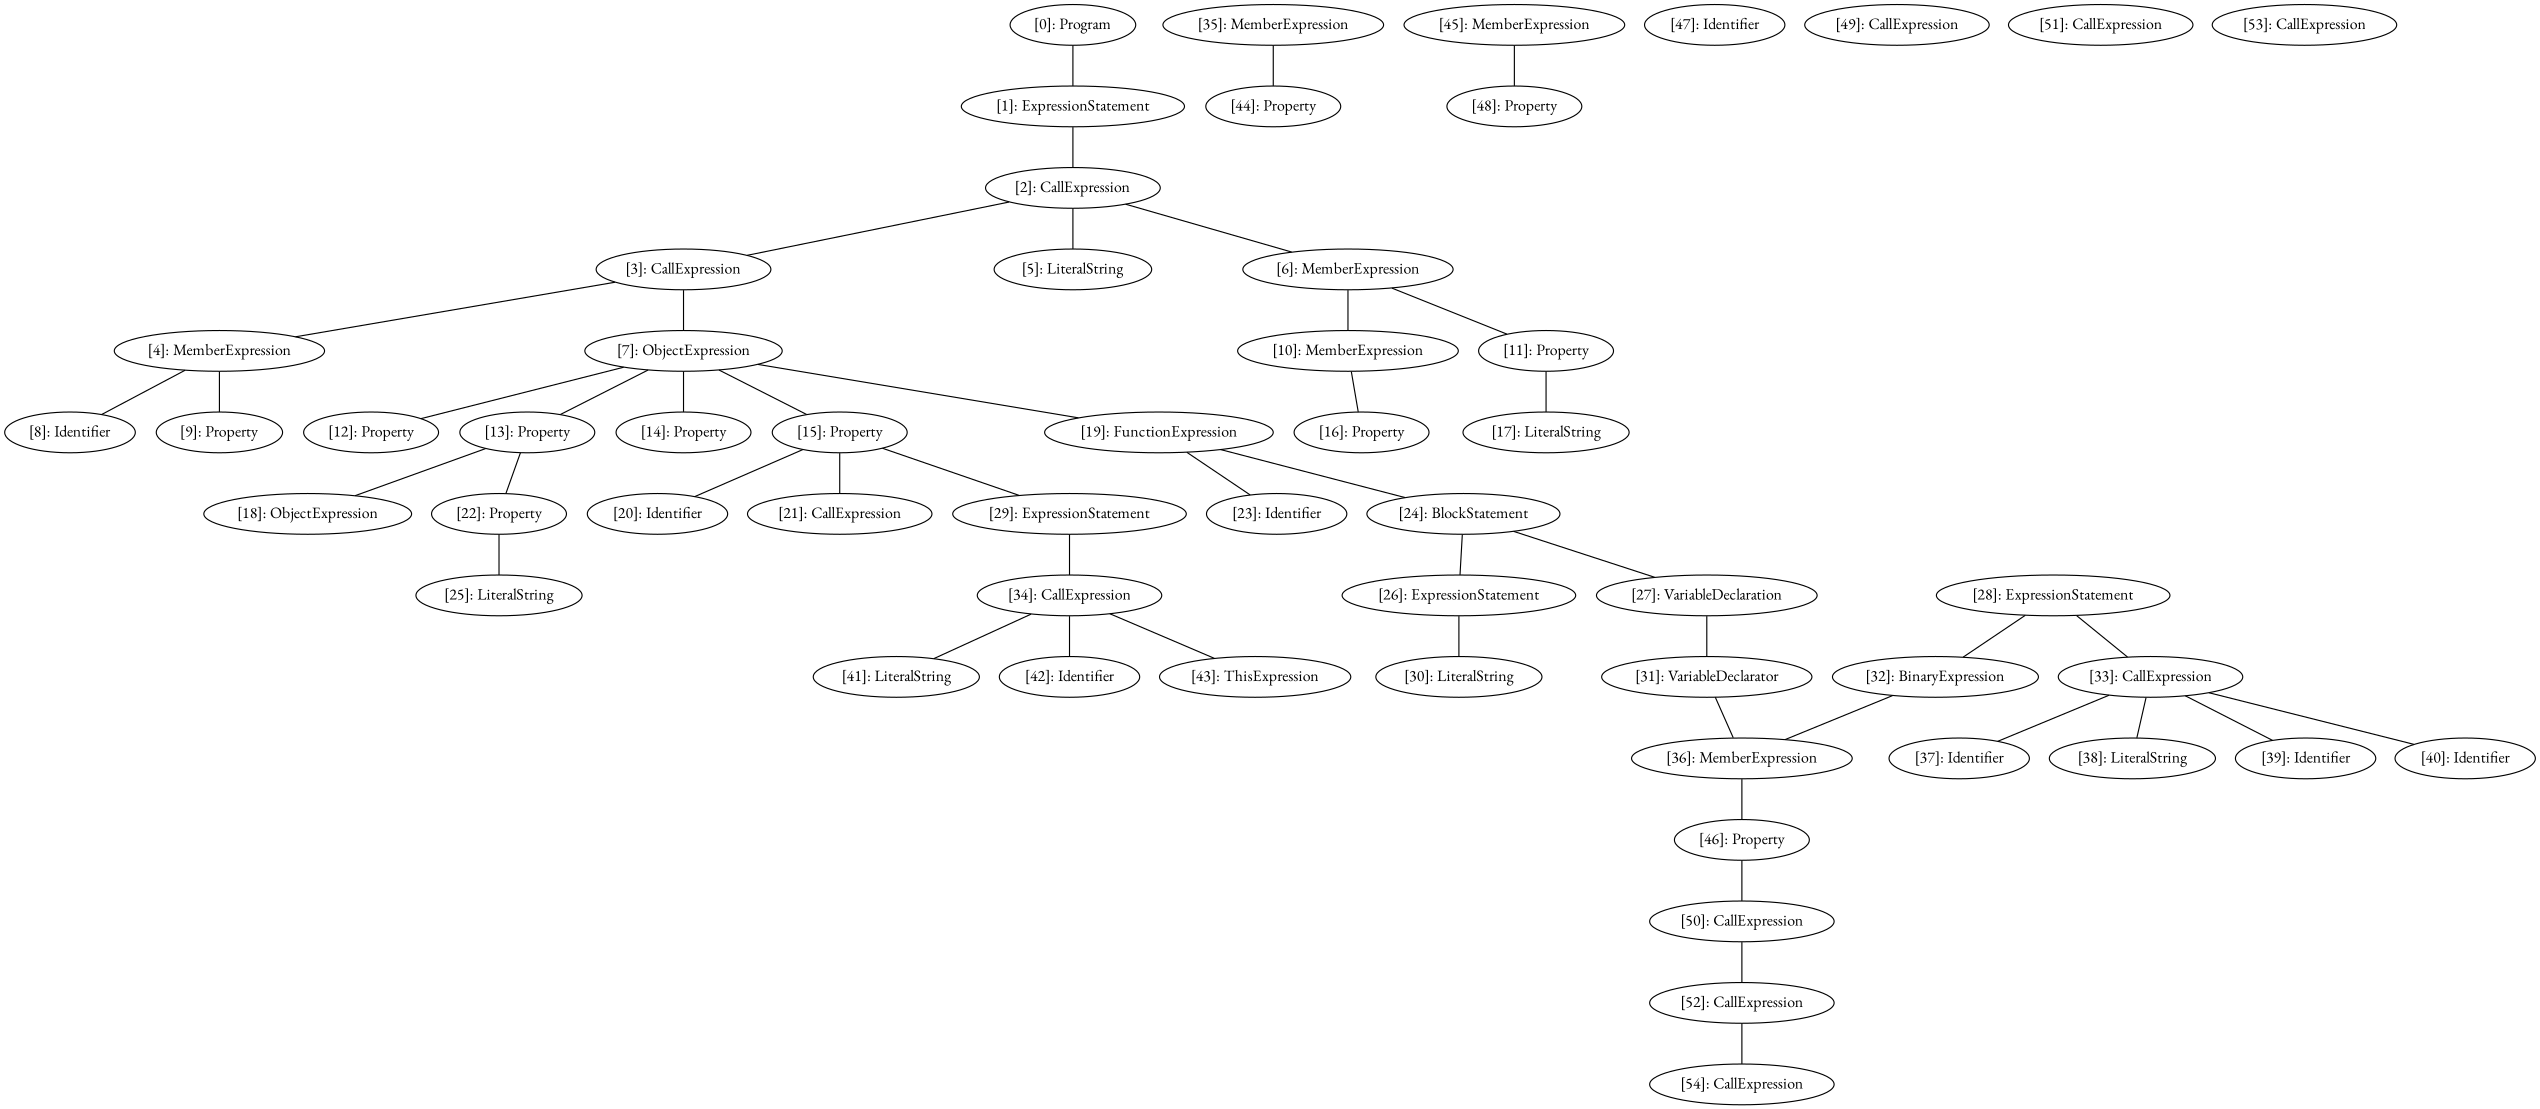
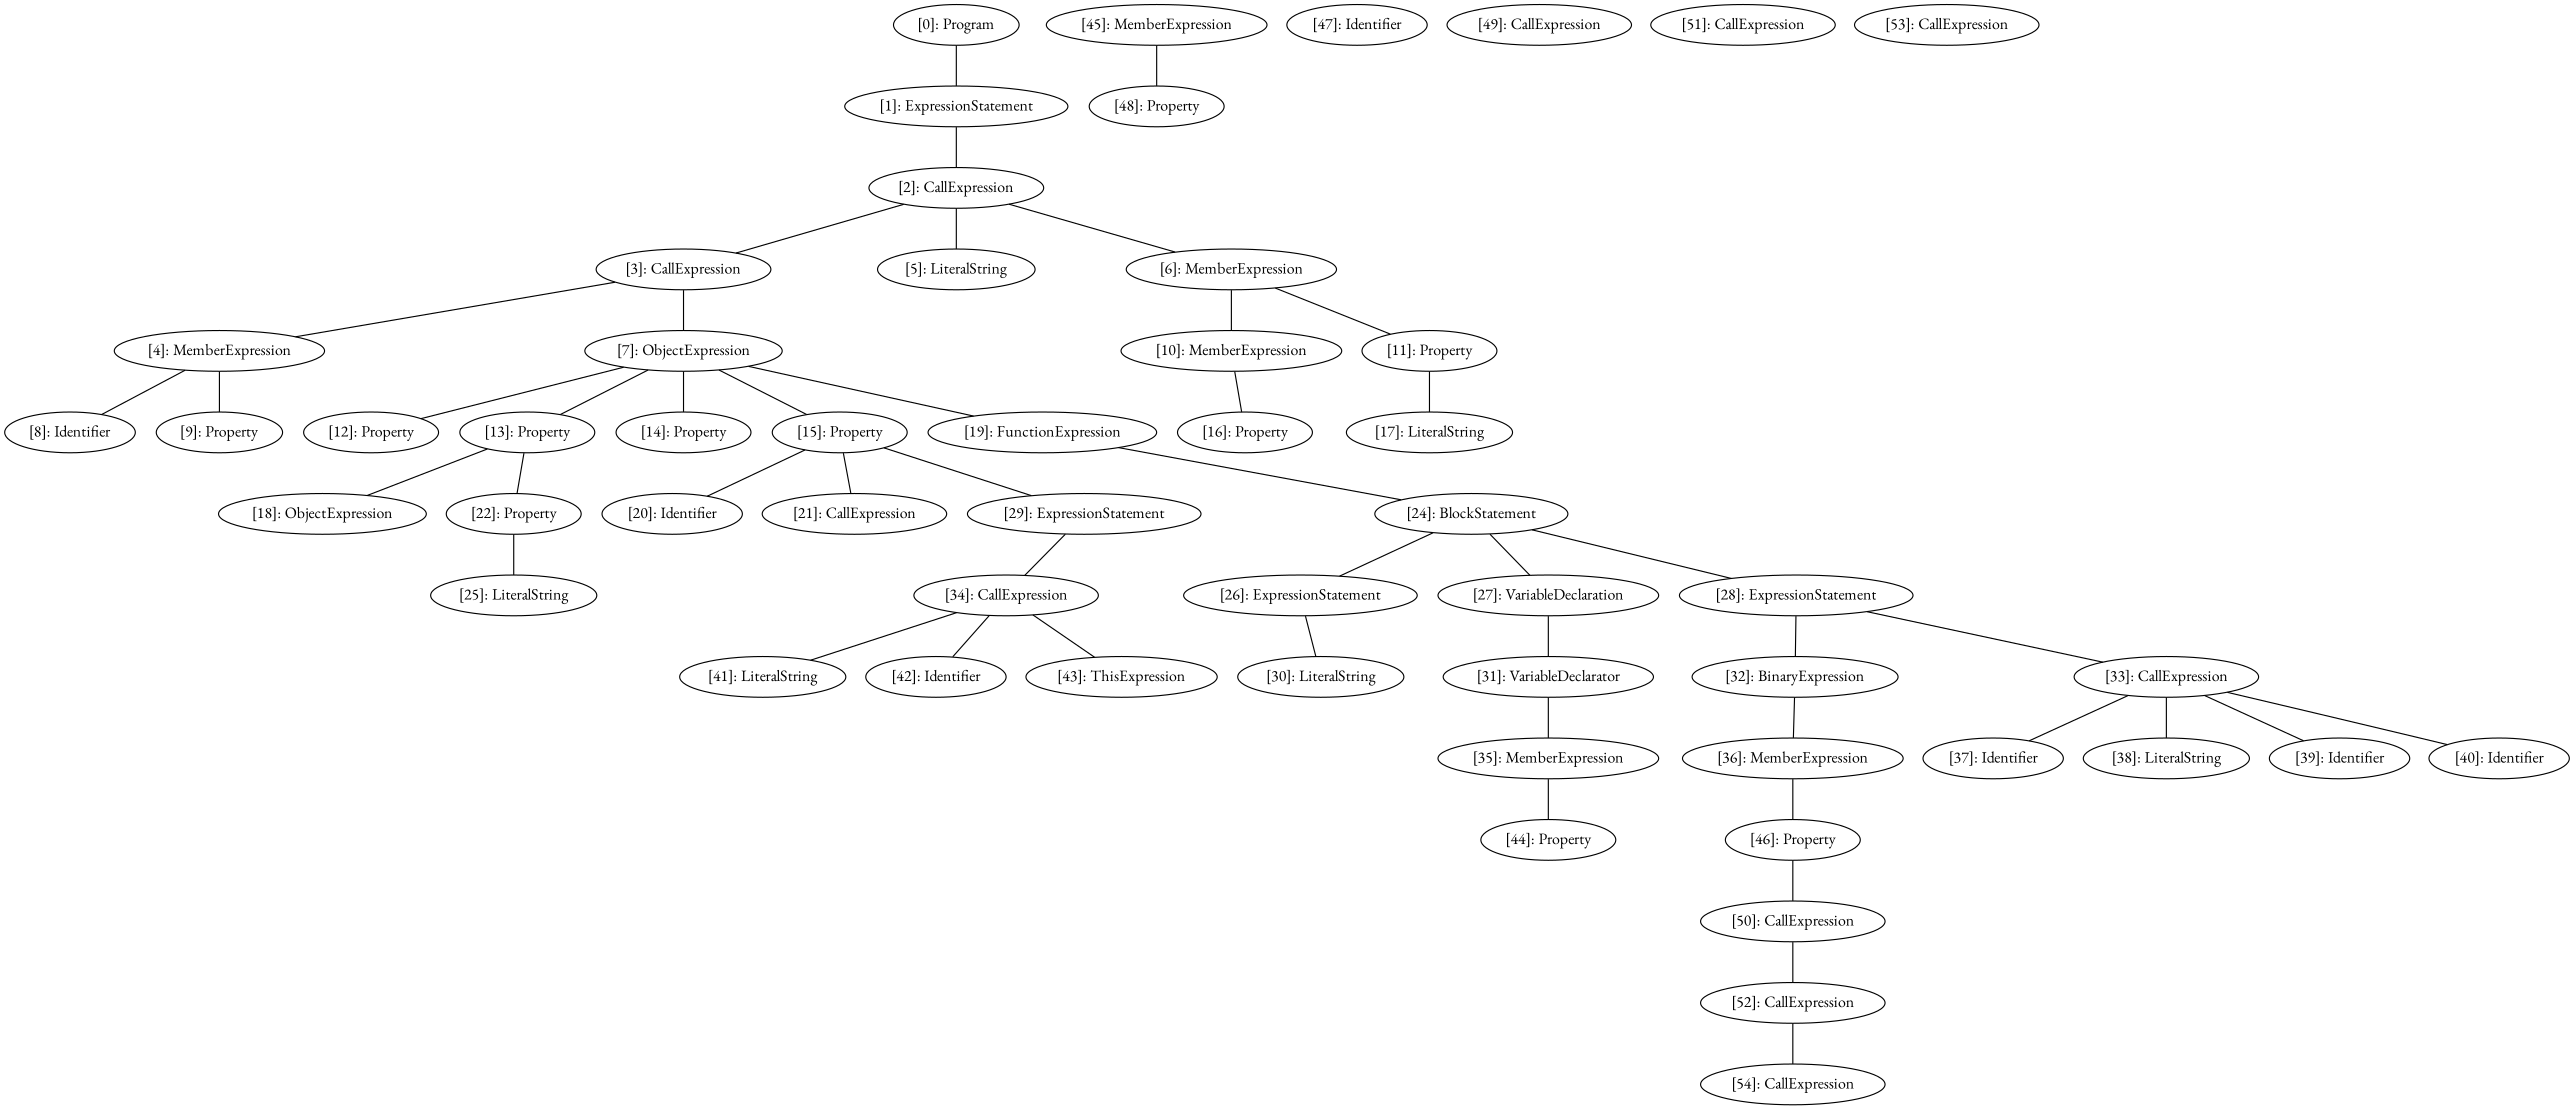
node "[23]: Identifier": removed
edge "[24]: BlockStatement" -- "[28]: ExpressionStatement": added
edge "[31]: VariableDeclarator" -- "[36]: MemberExpression": now "[31]: VariableDeclarator" -- "[35]: MemberExpression"
